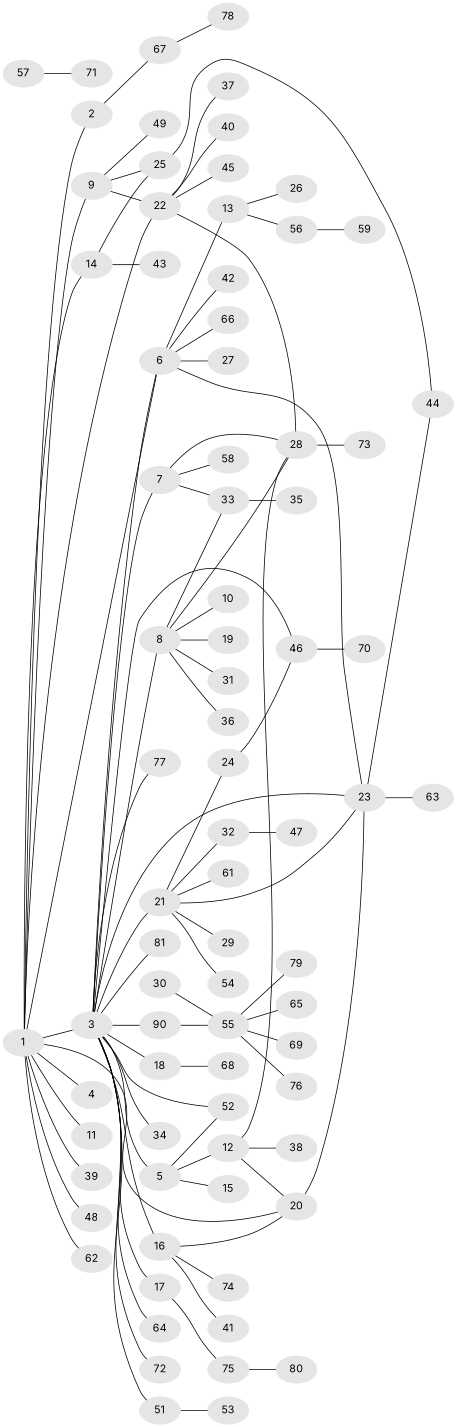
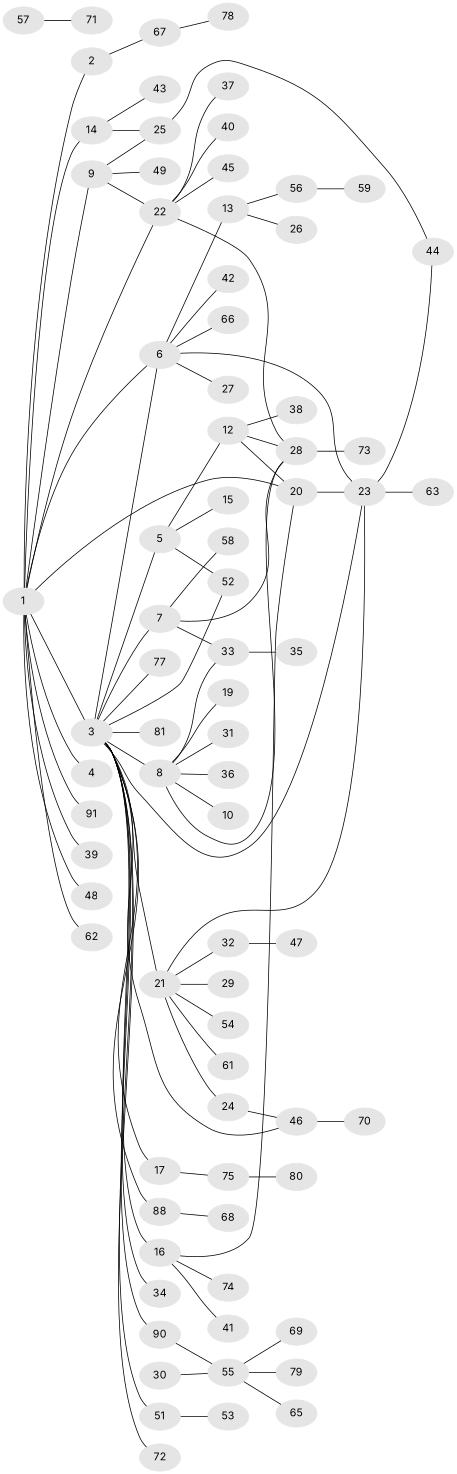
node "18": label "18" -> "88"
node "76": removed
node "11": label "11" -> "91"
node "64": removed
